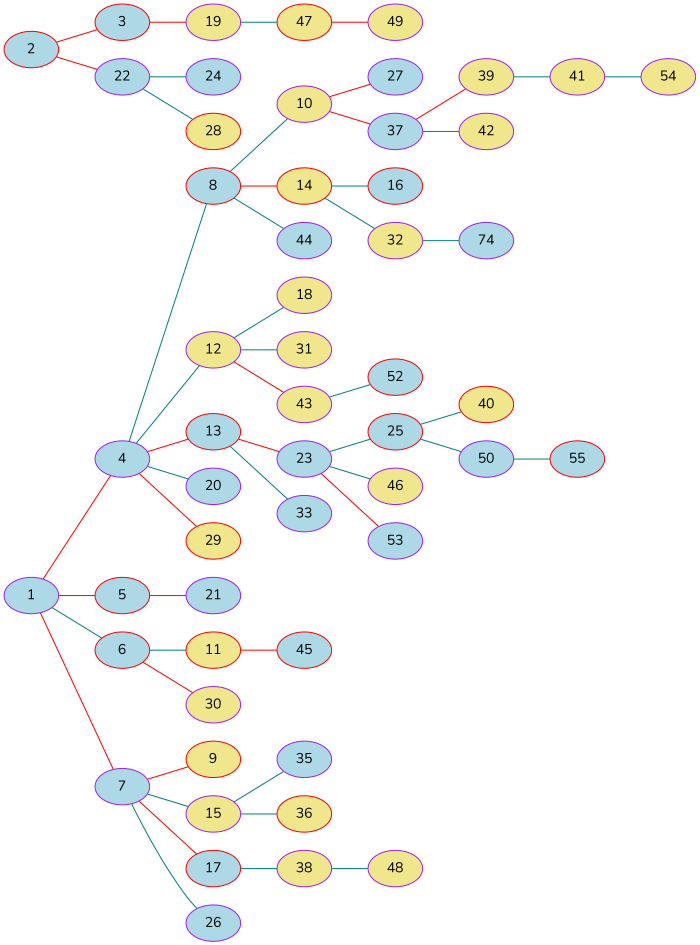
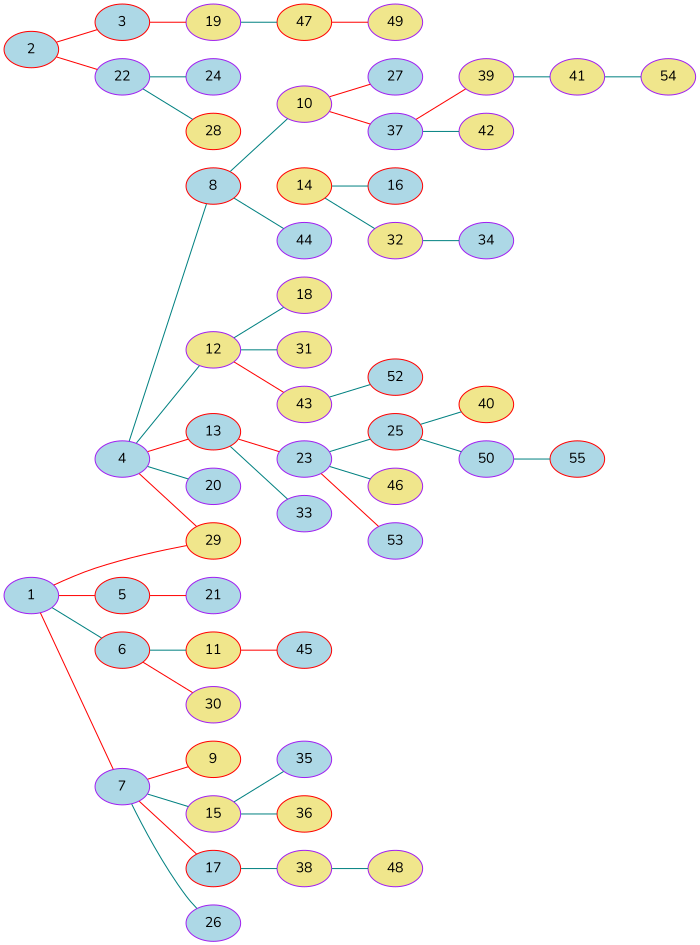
edge "8" -- "14": removed
node "74": label "74" -> "34"
edge "4" -- "1": now "29" -- "1"
